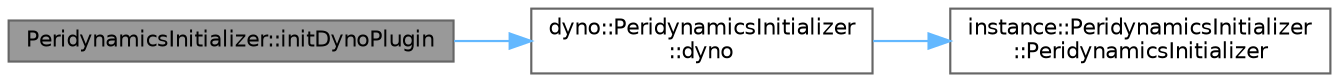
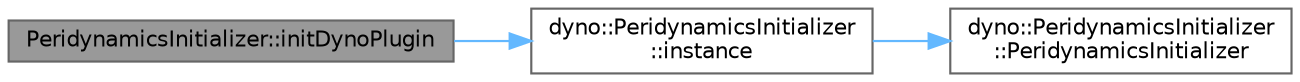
node "dyno::PeridynamicsInitializer ::dyno": label "dyno::PeridynamicsInitializer ::dyno" -> "dyno::PeridynamicsInitializer ::instance"
node "instance::PeridynamicsInitializer ::PeridynamicsInitializer": label "instance::PeridynamicsInitializer ::PeridynamicsInitializer" -> "dyno::PeridynamicsInitializer ::PeridynamicsInitializer"
